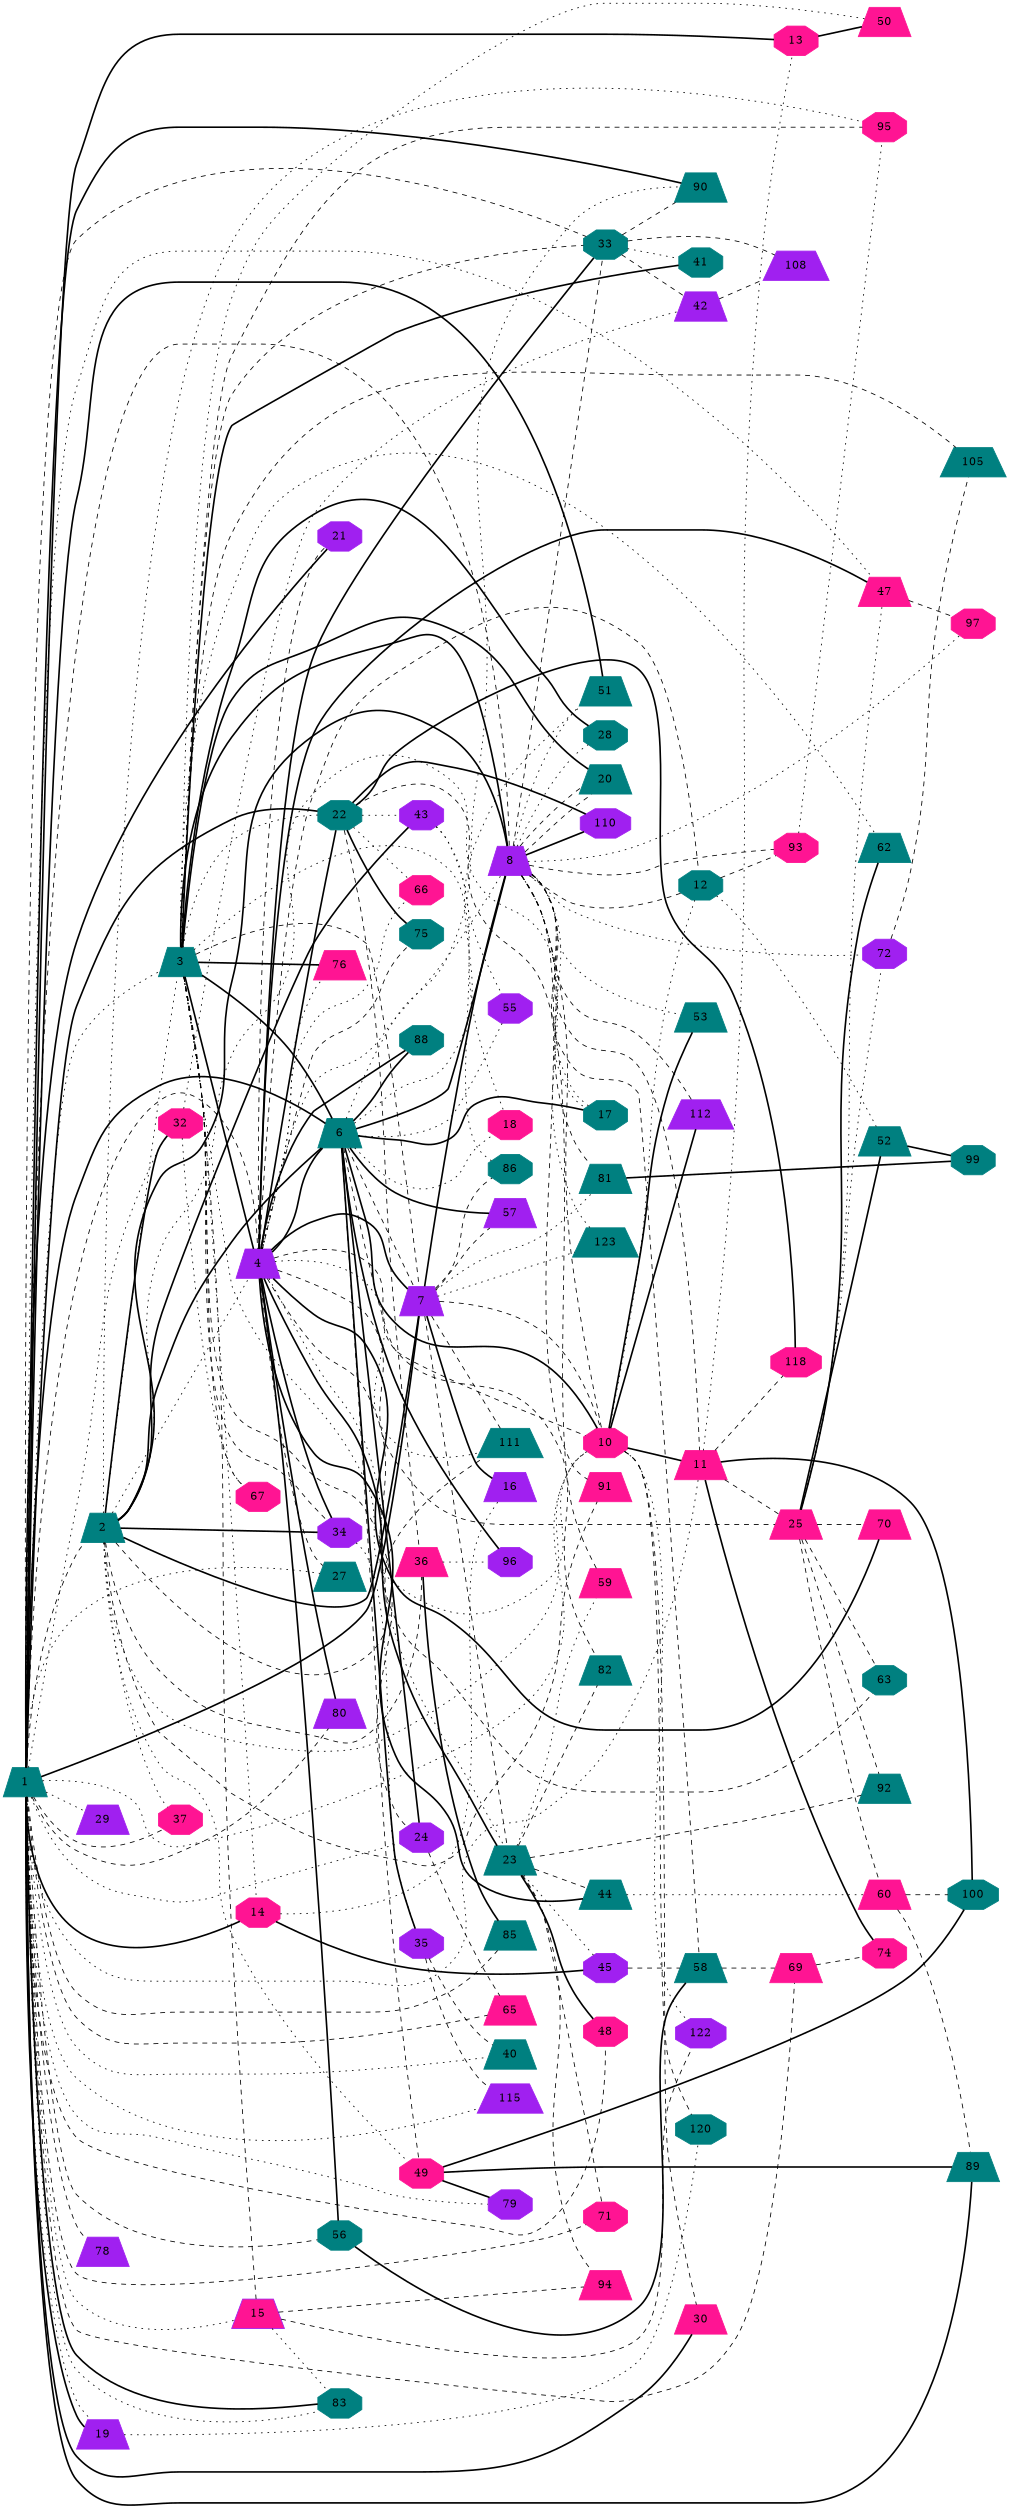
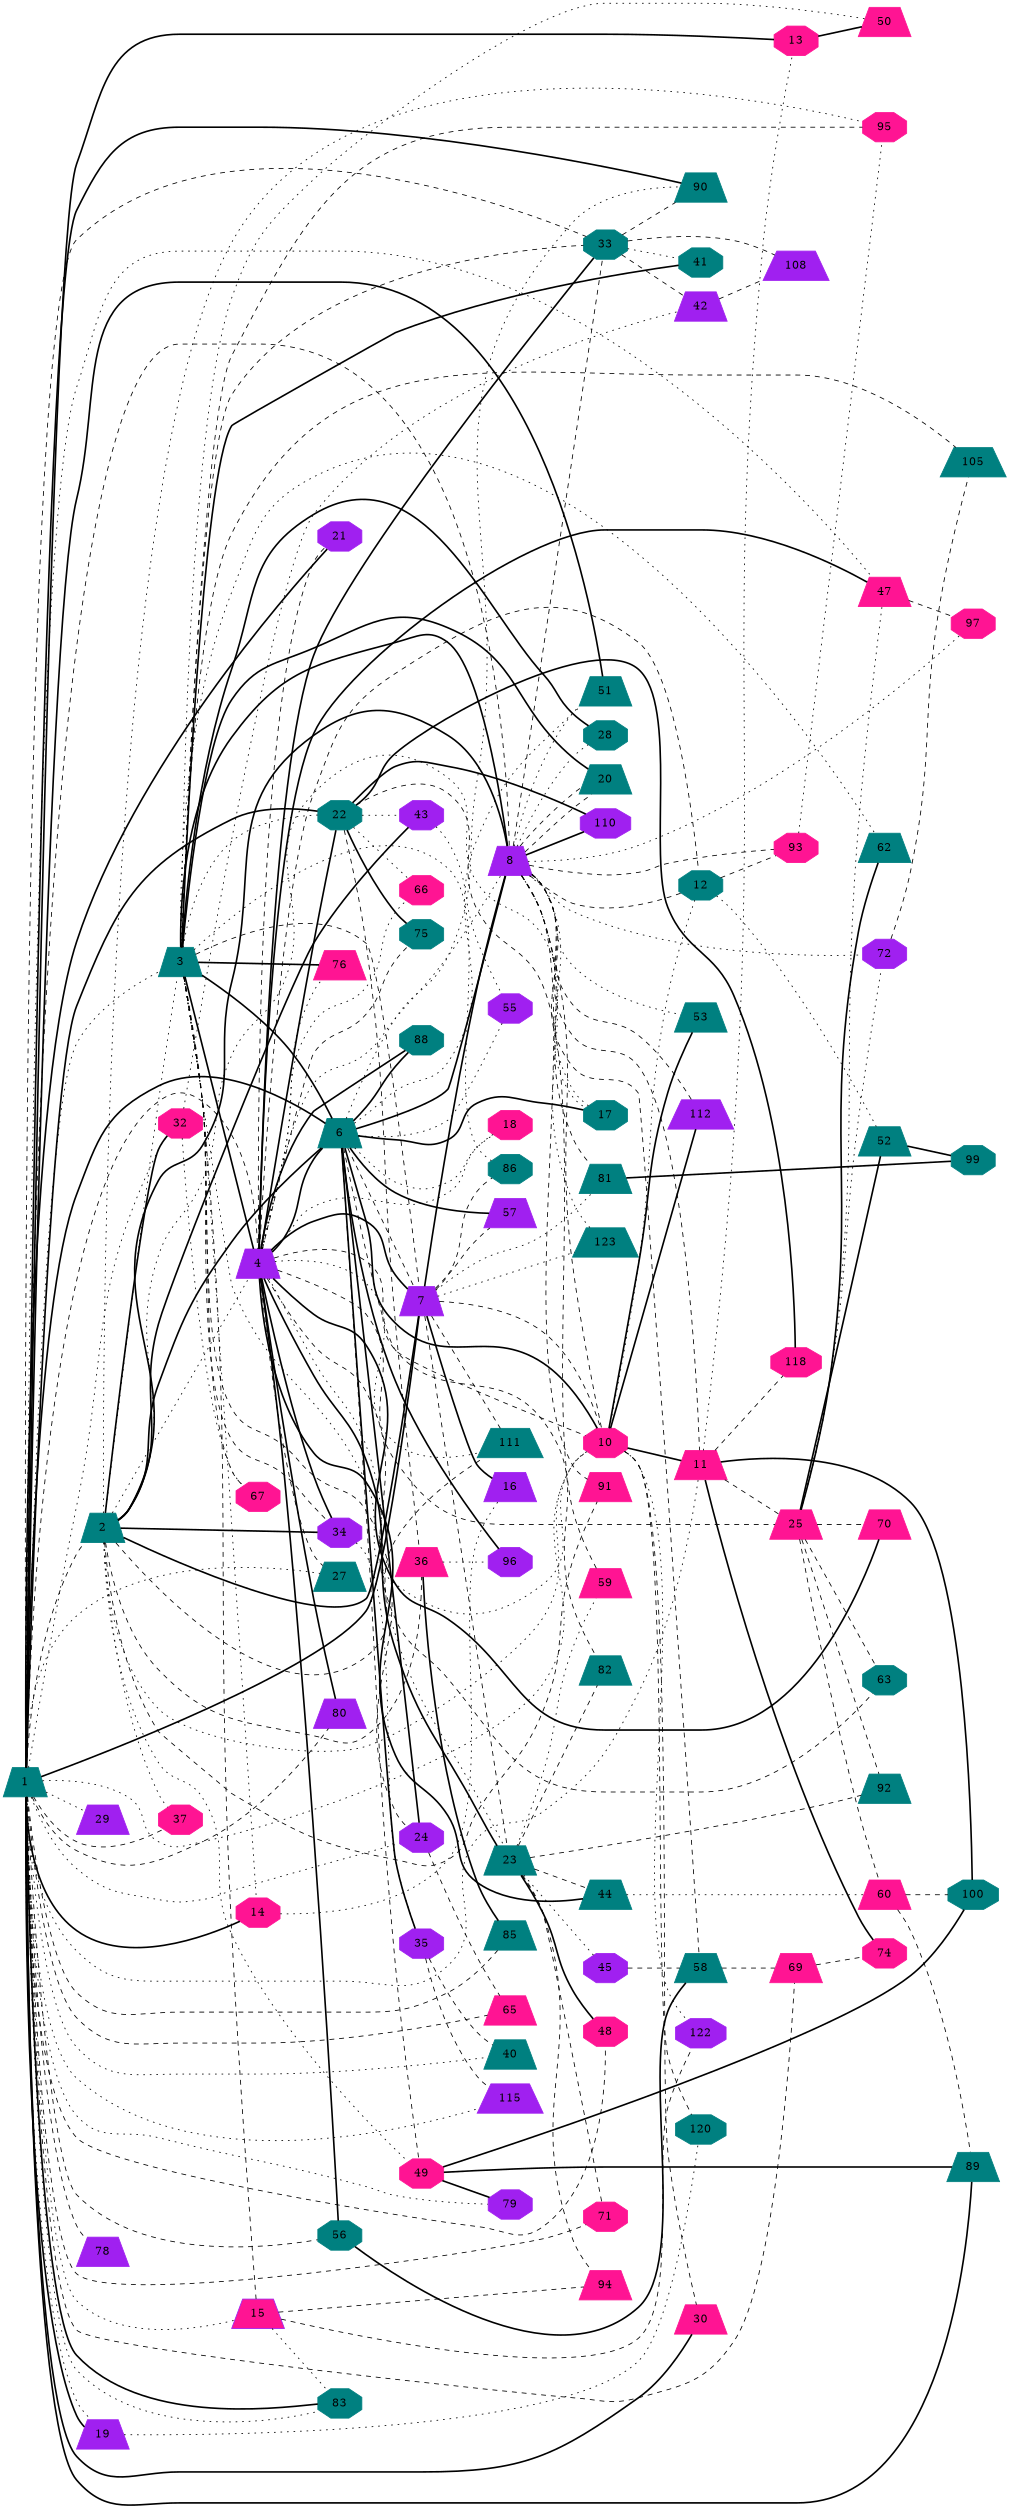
edge "43" -- "18": now "4" -- "18"
edge "14" -- "45": removed
